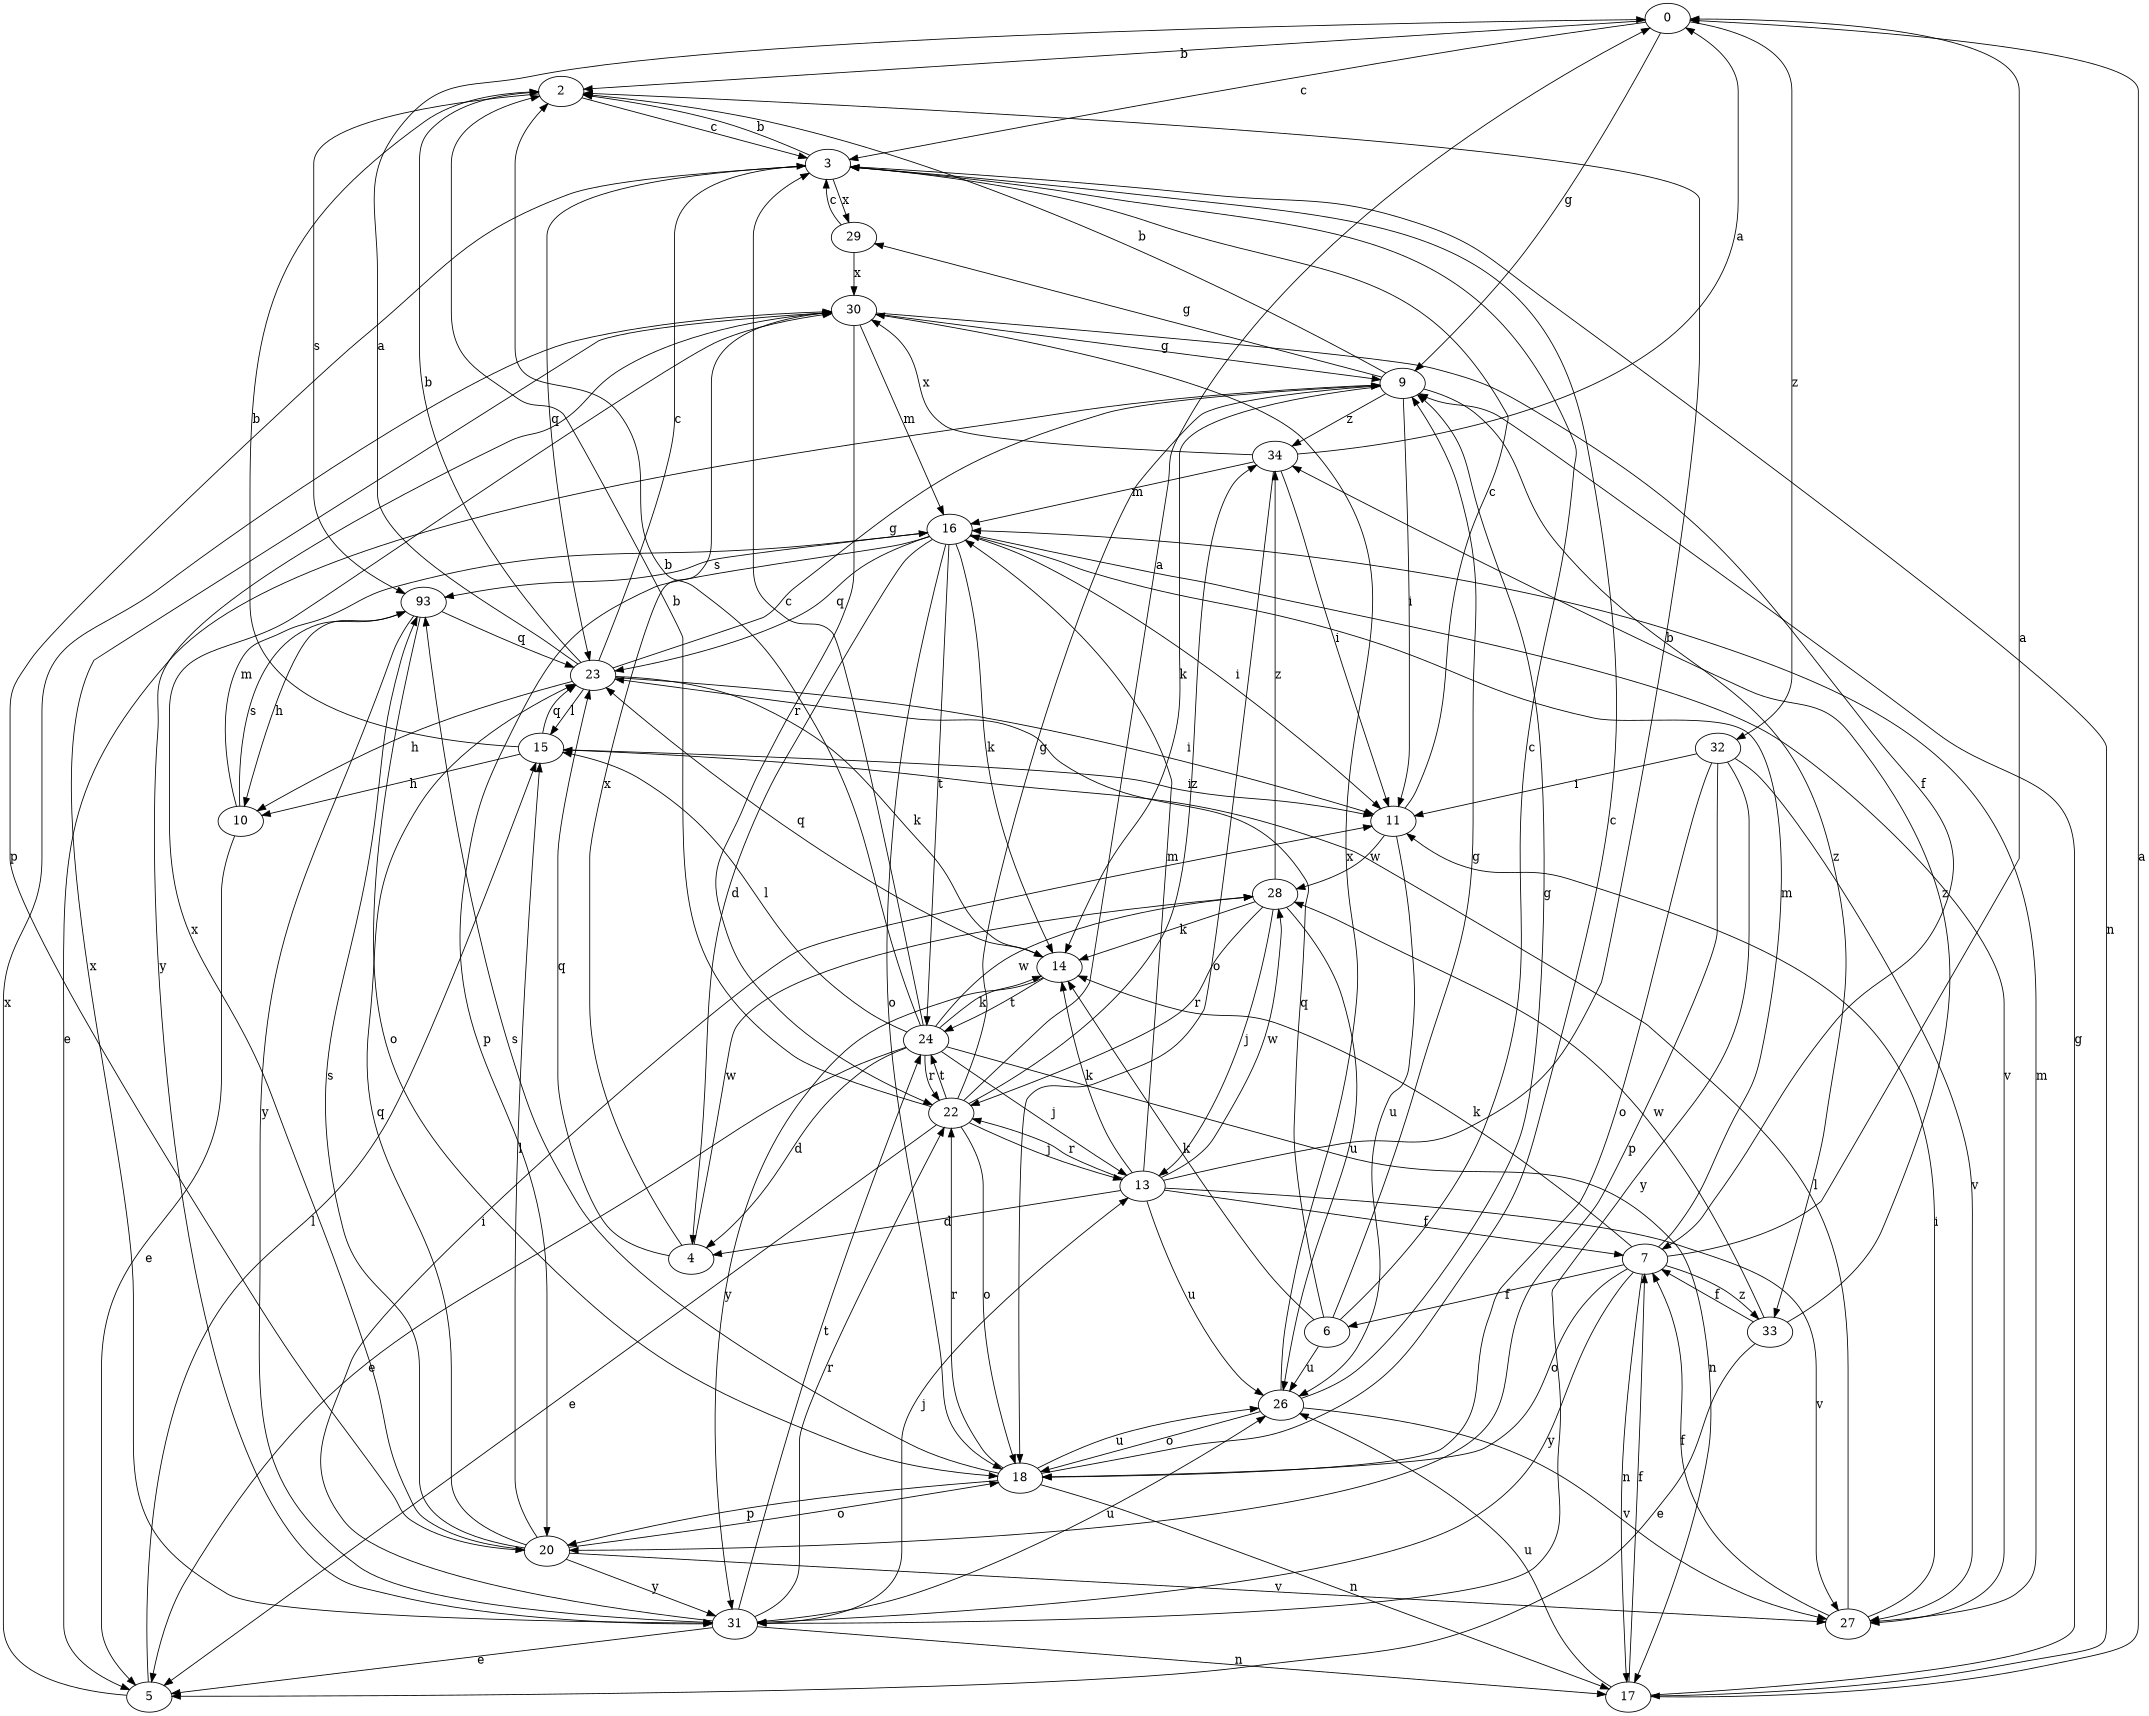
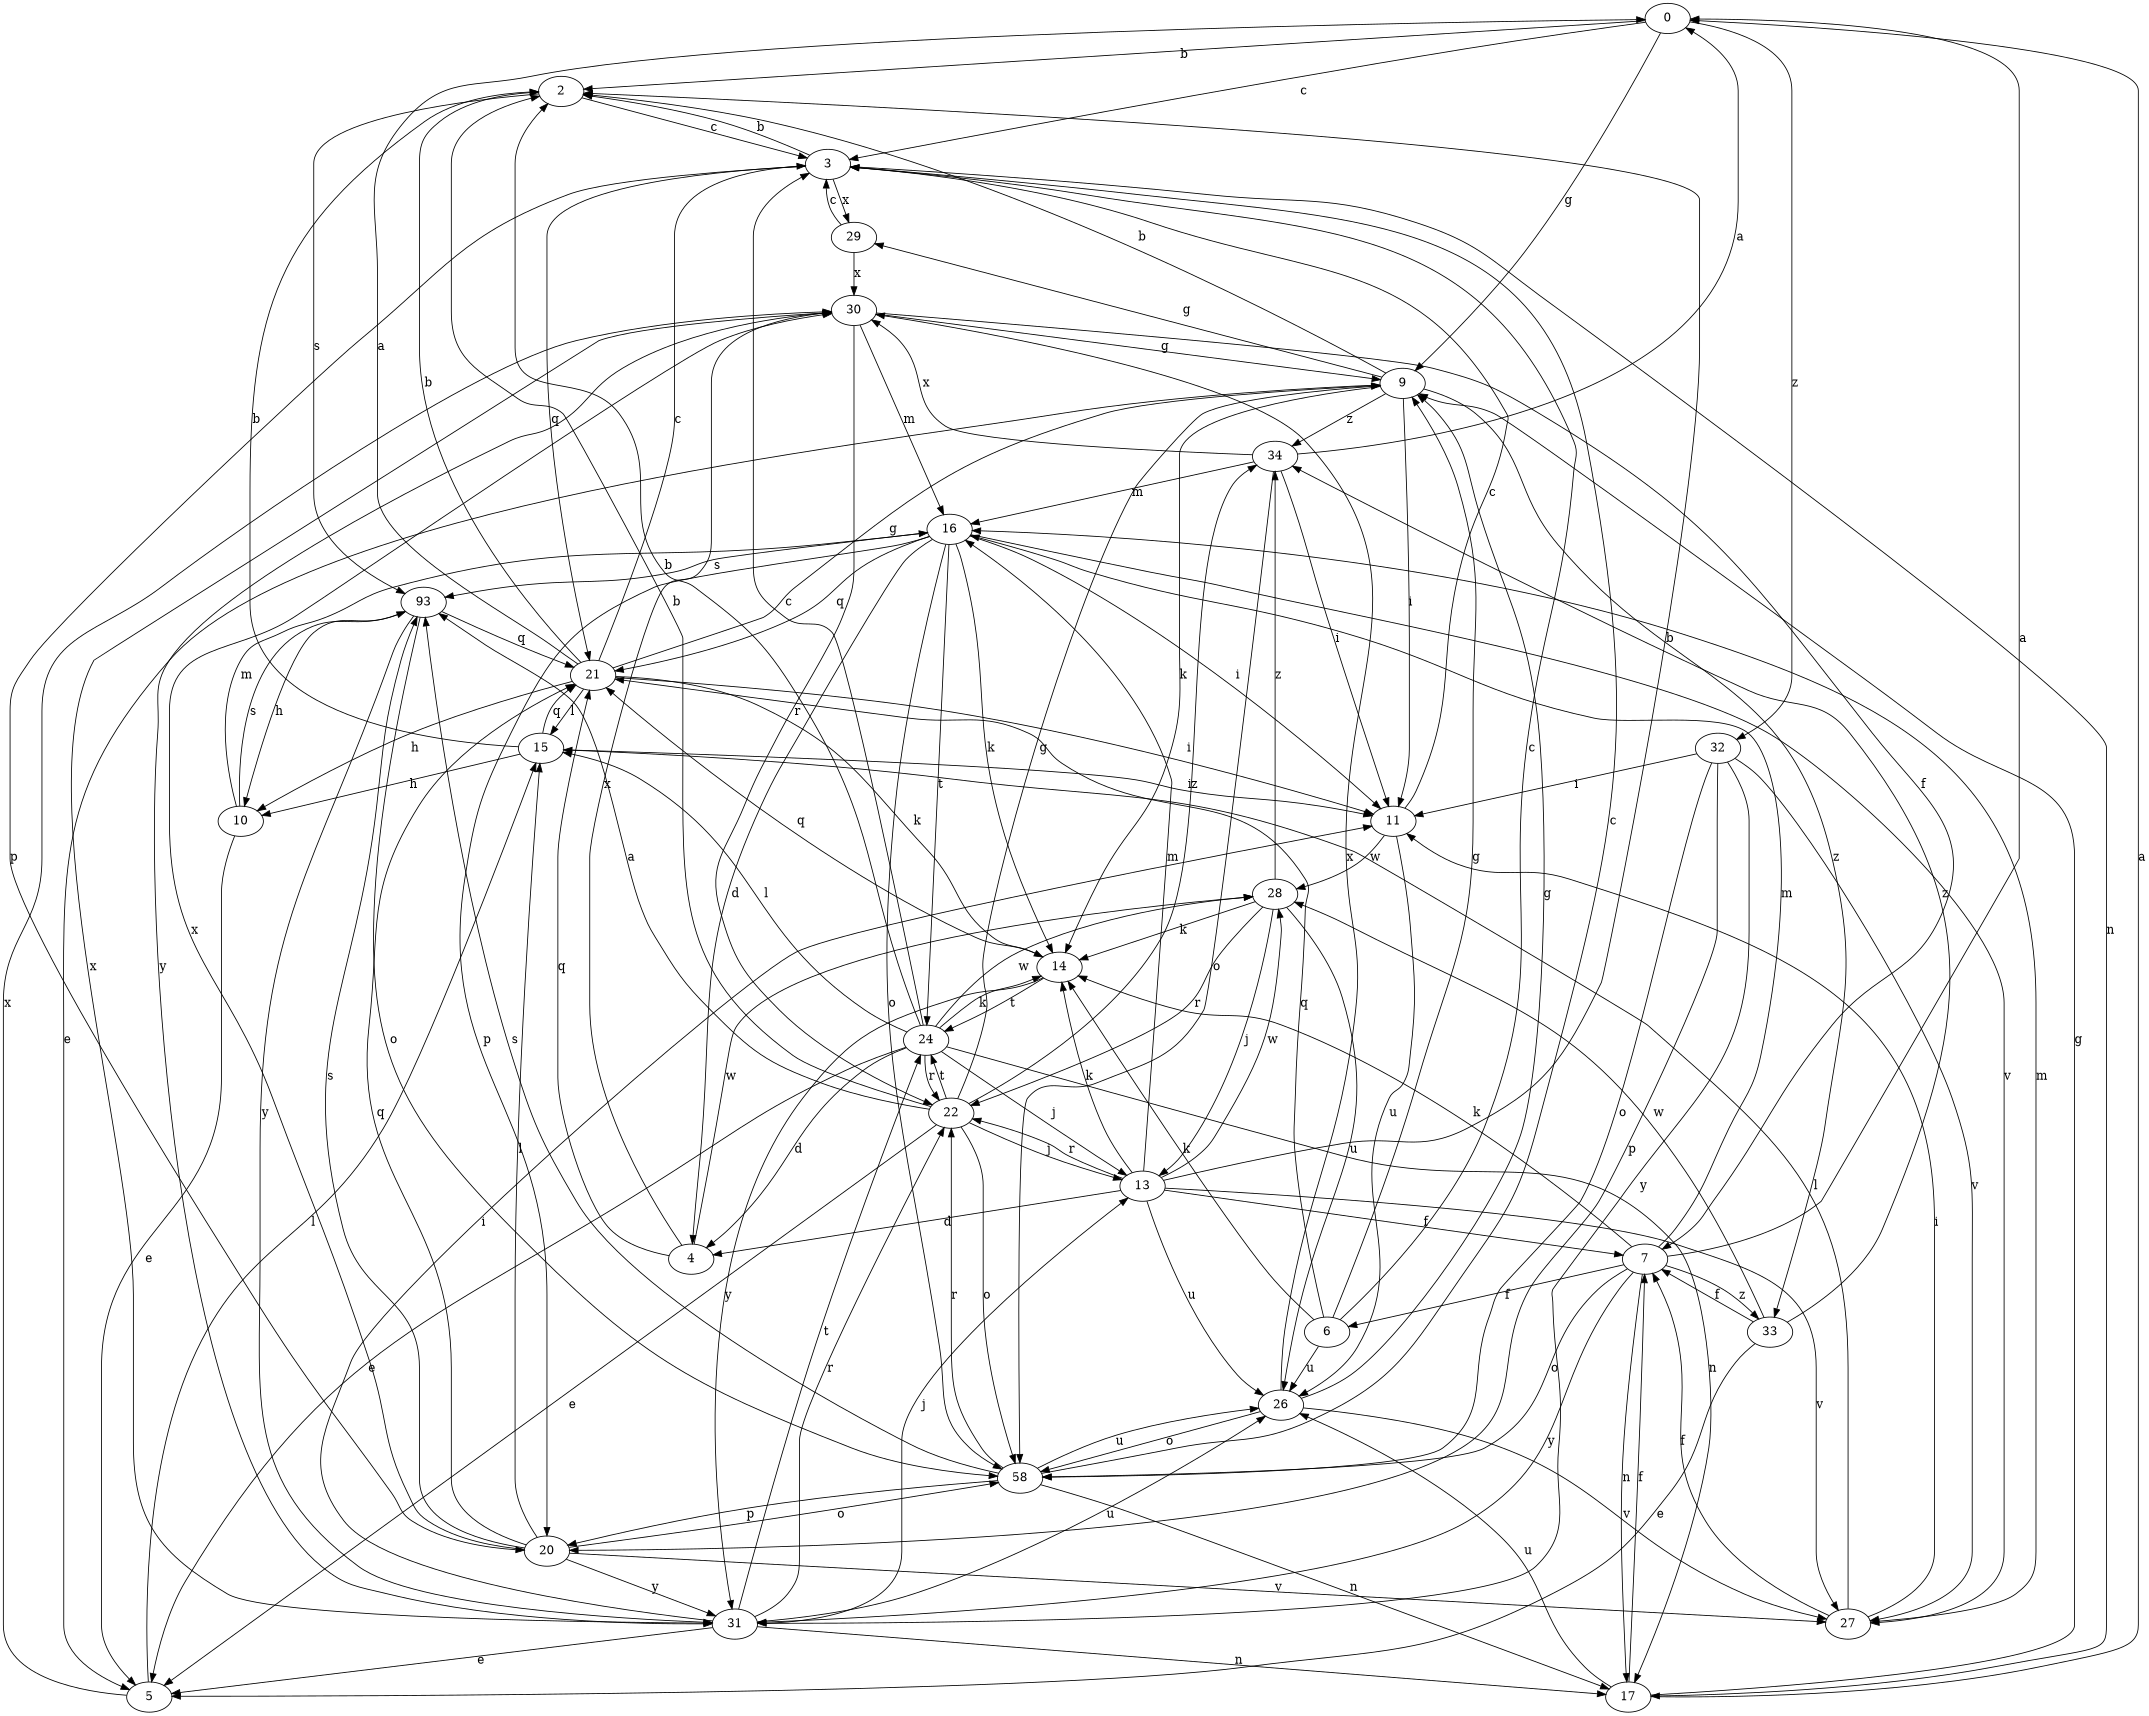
edge "22" -> "0": now "22" -> "93"
node "23": label "23" -> "21"
node "18": label "18" -> "58"
